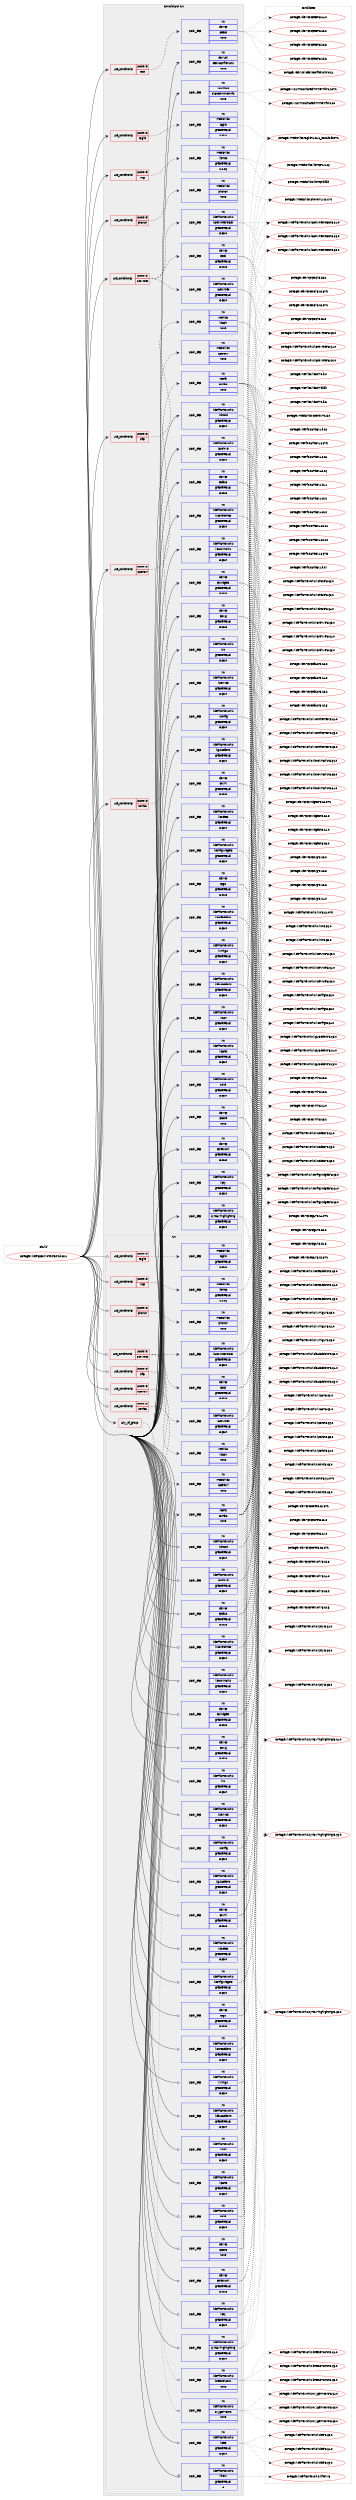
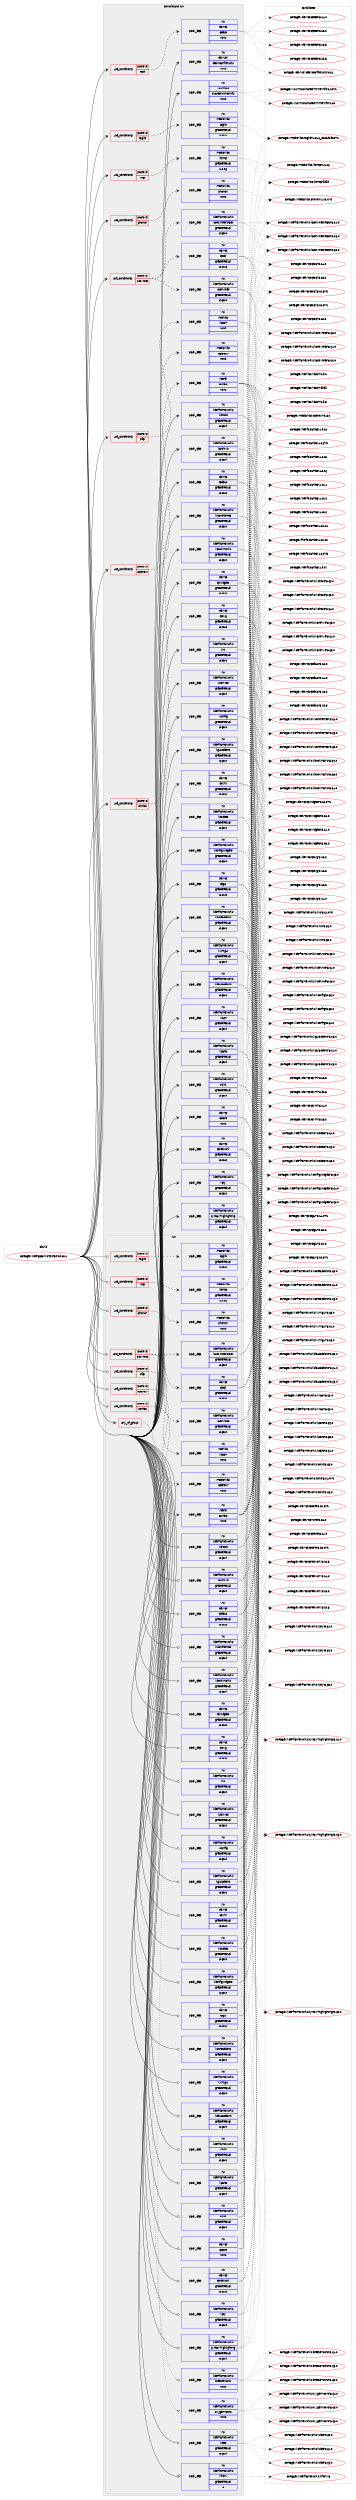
node "portage://dev-qt/qtsql-5.14.0": added
node "portage://net-fs/samba-4.10.10": label "portage://net-fs/samba-4.10.10" -> "portage://file-fs/samba-4.10.10"
node "portage://dev-qt/qtxml-5.12.3": label "portage://dev-qt/qtxml-5.12.3" -> "portage://dev-qt/qtxml-5.92.3"
node "portage://dev-qt/qtcore-5.12.3": label "portage://dev-qt/qtcore-5.12.3" -> "portage://dev-qt/none-5.12.3"
